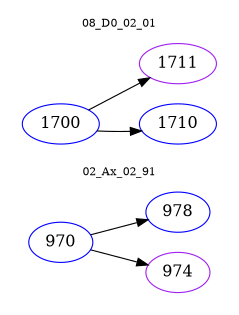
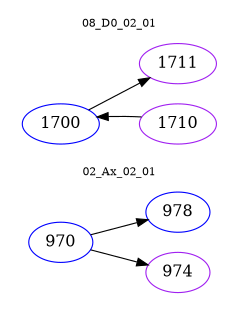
node "1710": color blue -> purple
edge "1700" -> "1710": reversed
cluster "02_Ax_02_91": label "02_Ax_02_91" -> "02_Ax_02_01"
